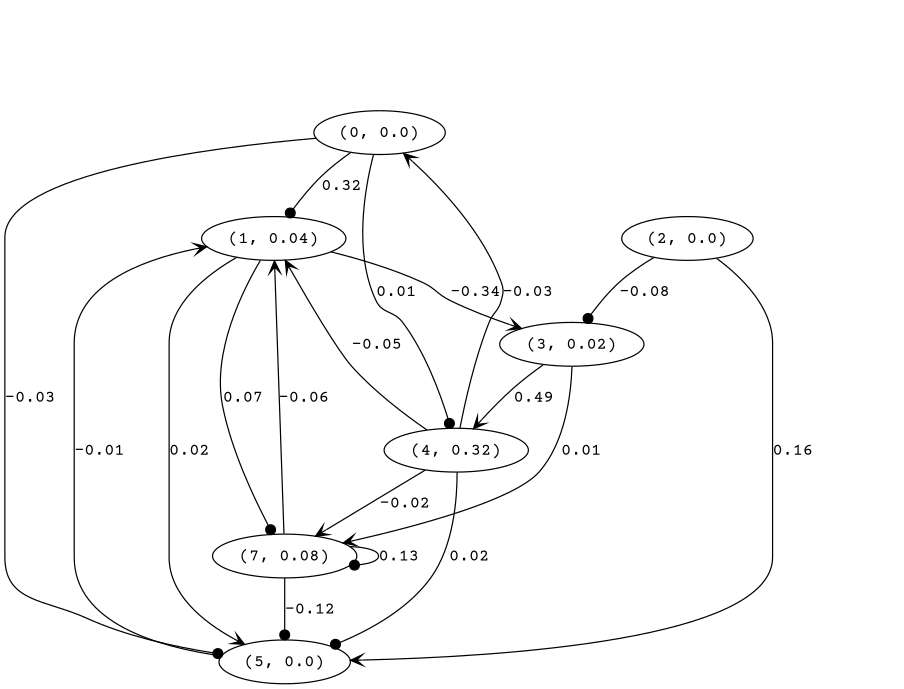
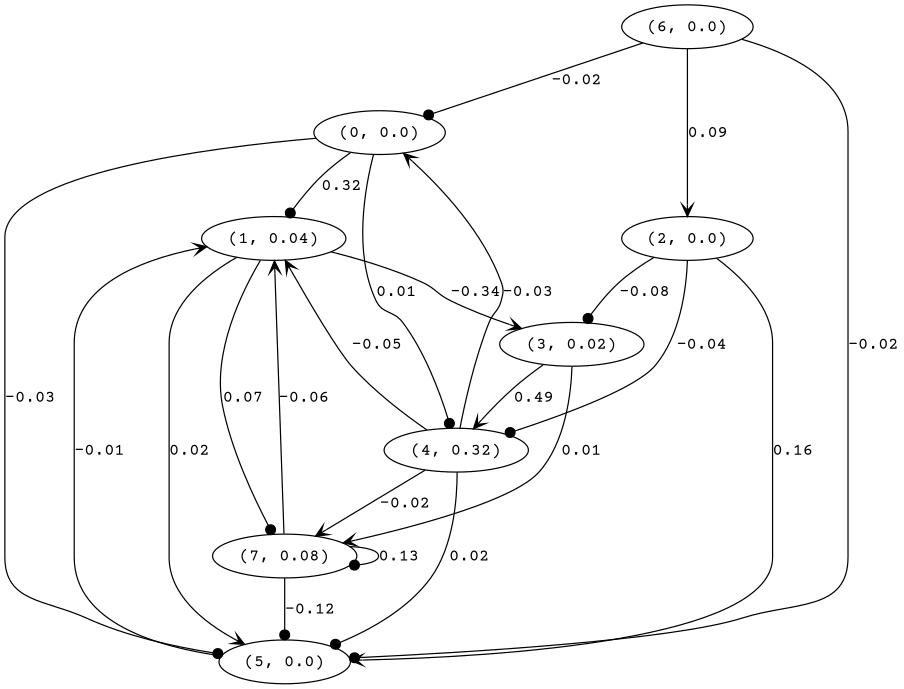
node "(6, 0.0)": added
edge "(2, 0.0)" -> "(4, 0.32)": added, label "-0.04"
